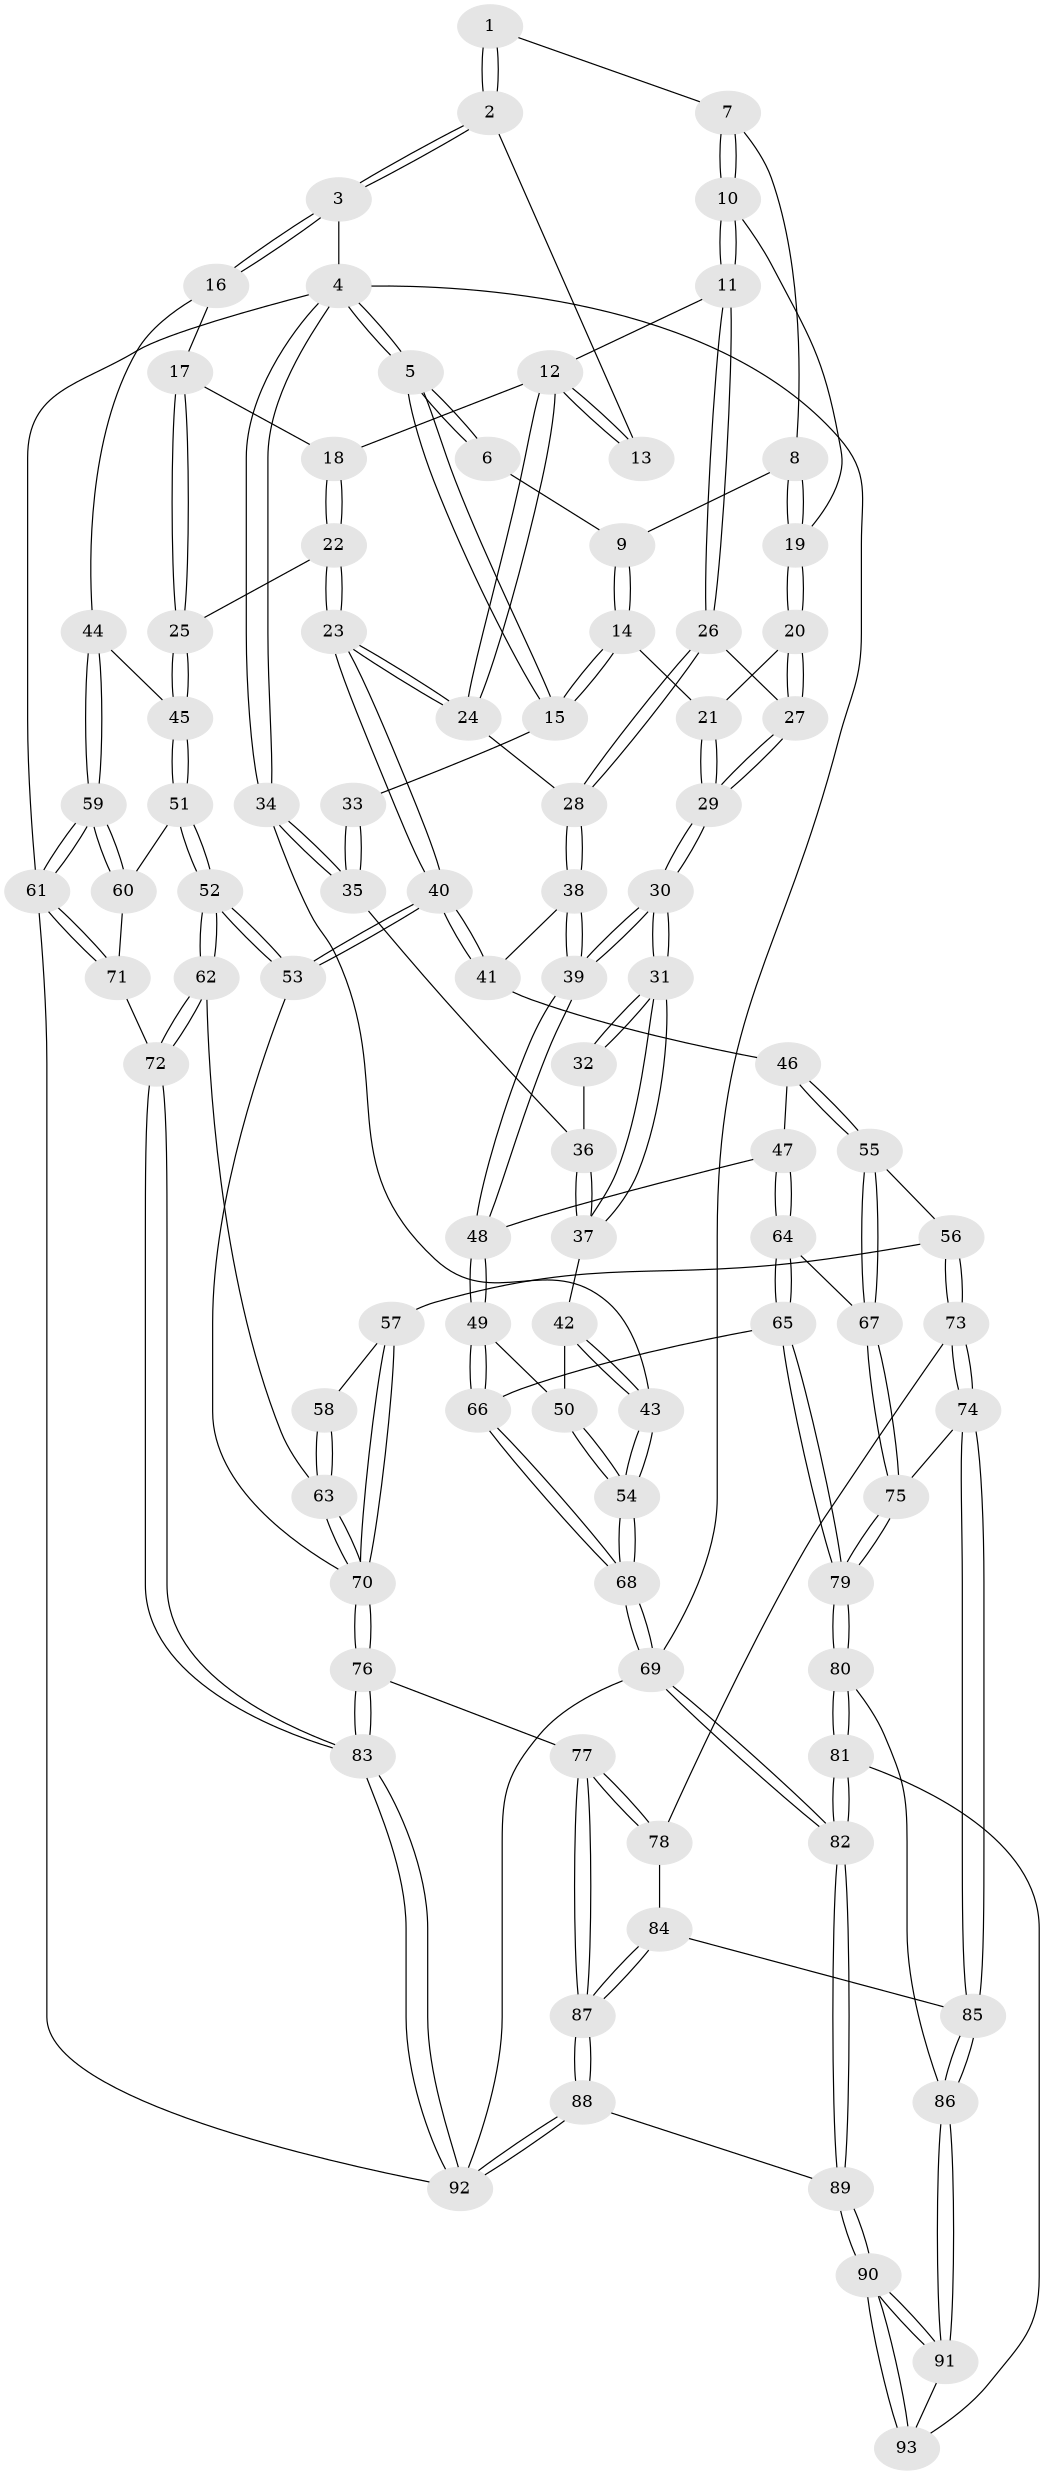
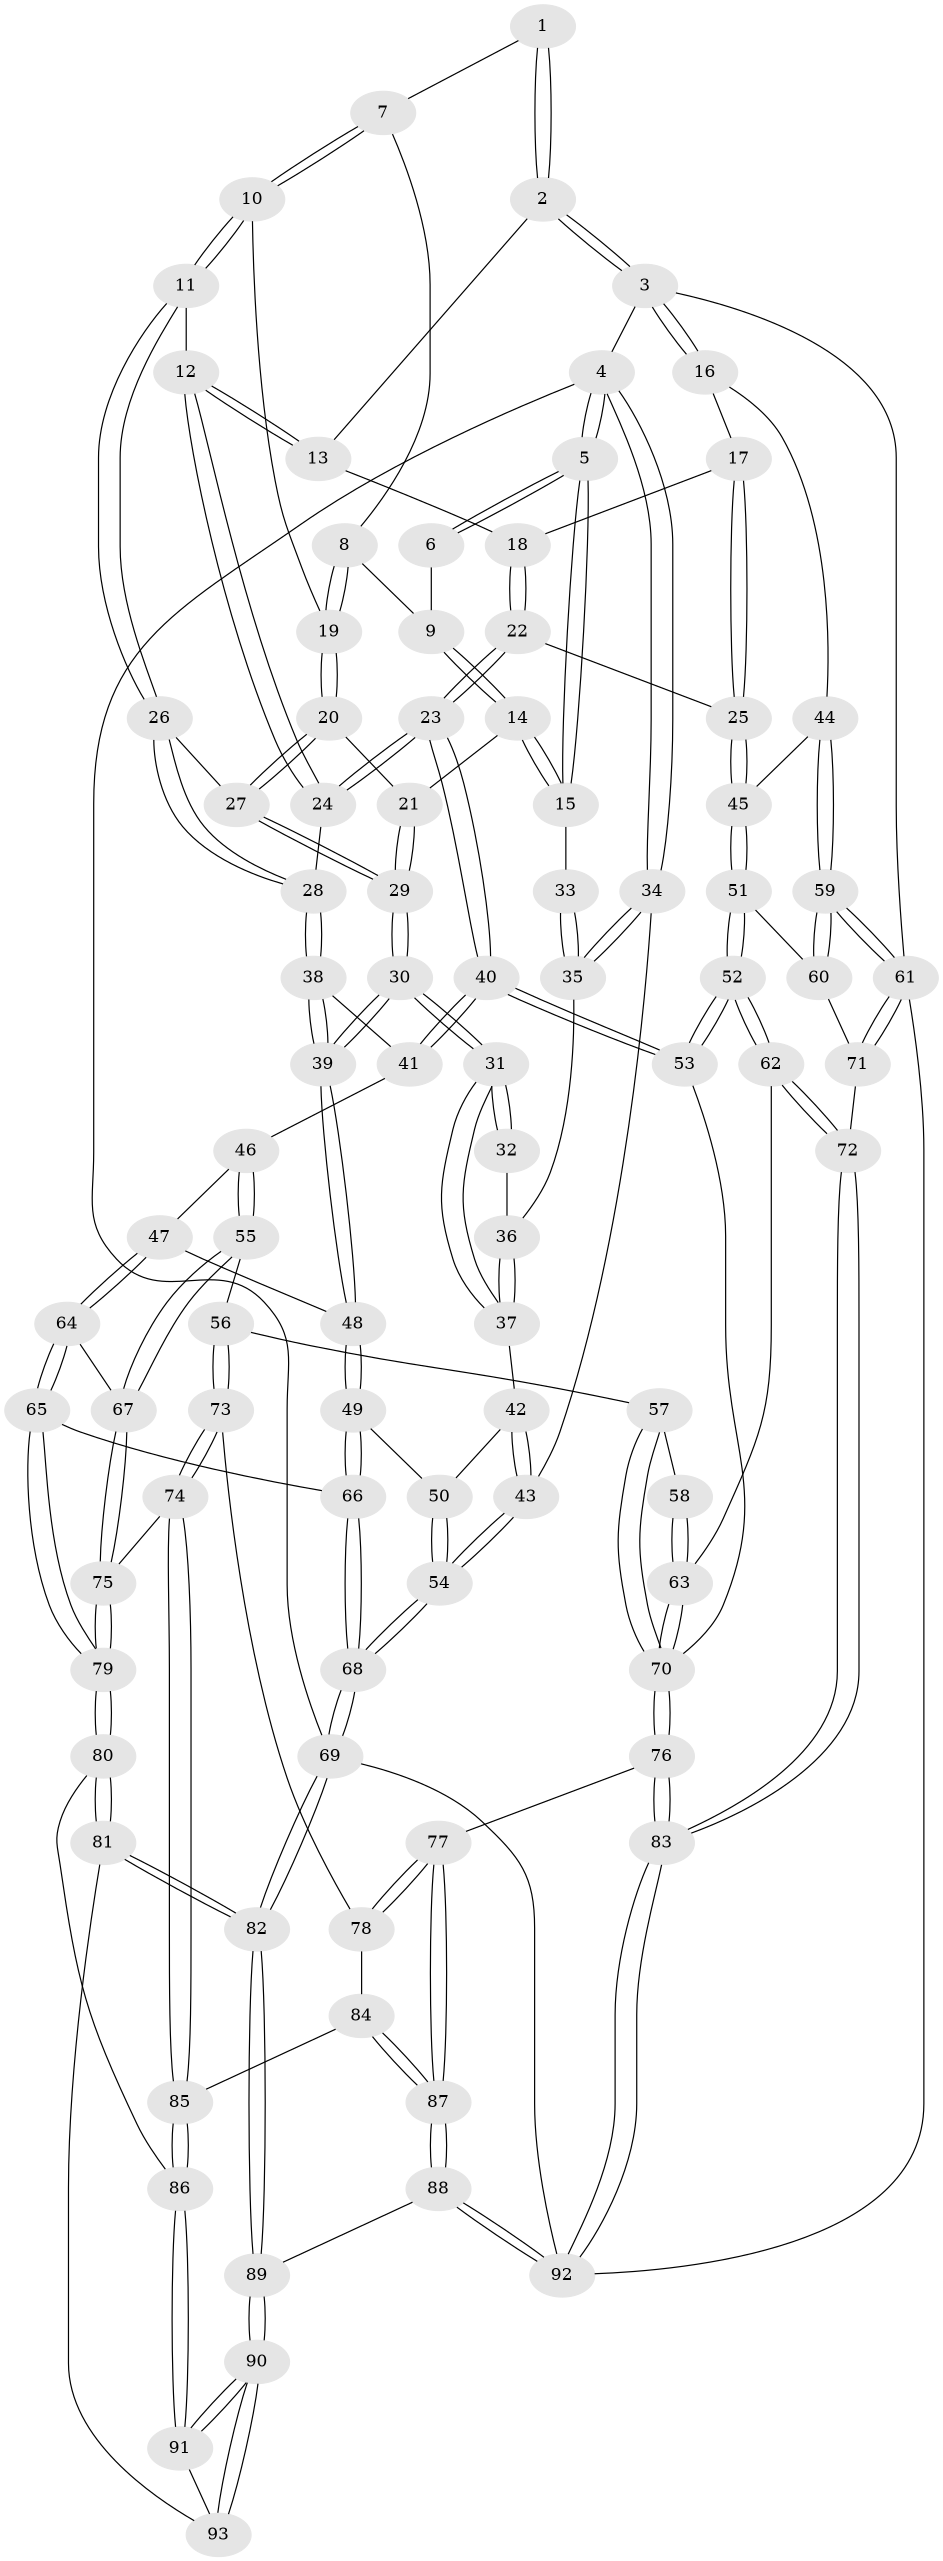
edge "12" -- "18": now "13" -- "18"
edge "4" -- "61": now "3" -- "61"
